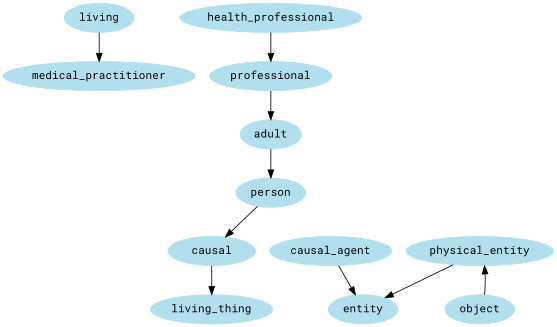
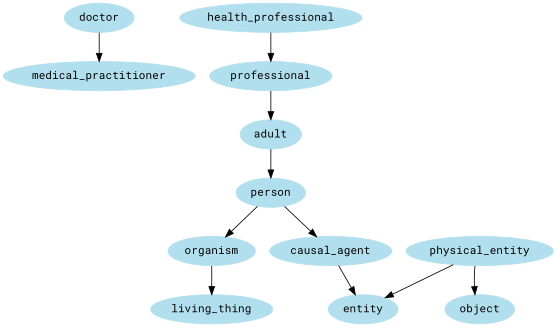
node "living": label "living" -> "doctor"
edge "person" -> "causal_agent": added
node "causal": label "causal" -> "organism"
edge "object" -> "physical_entity": reversed
